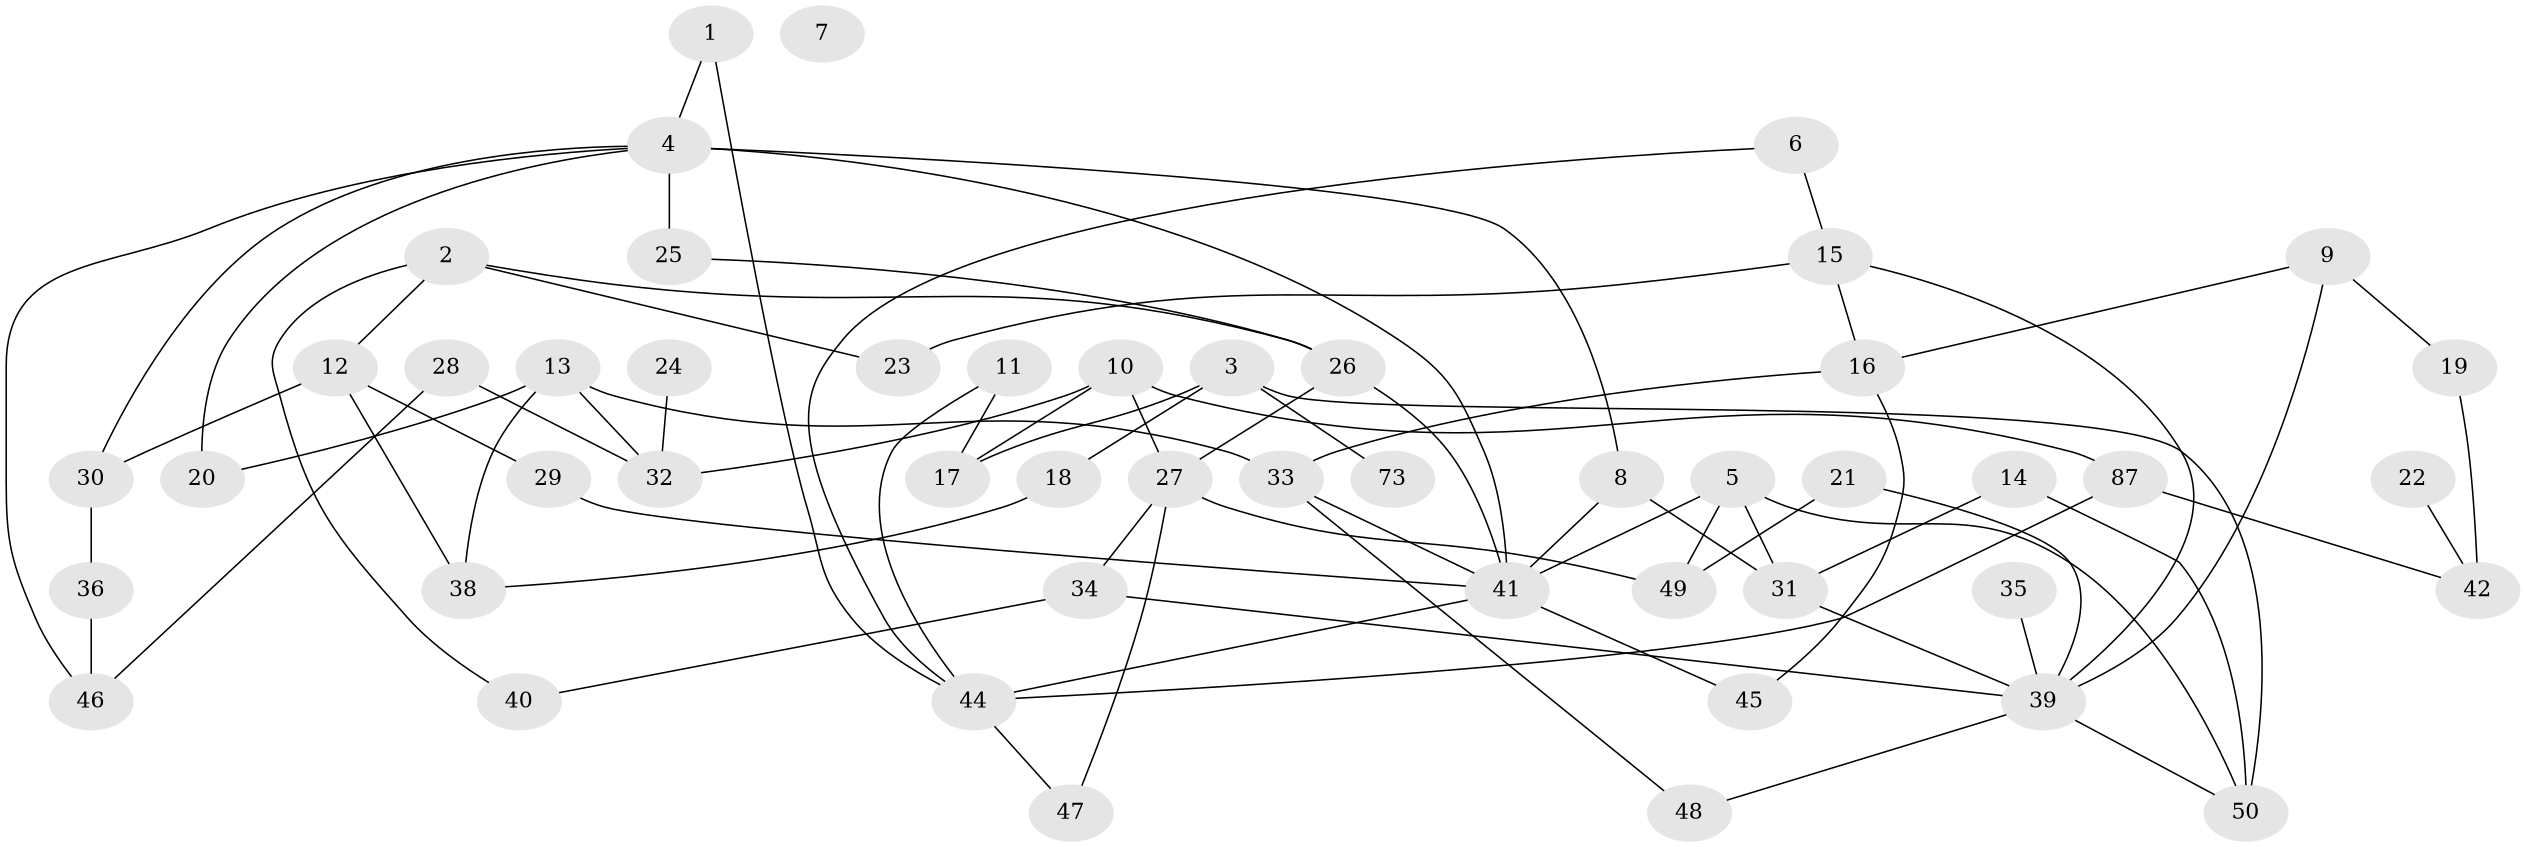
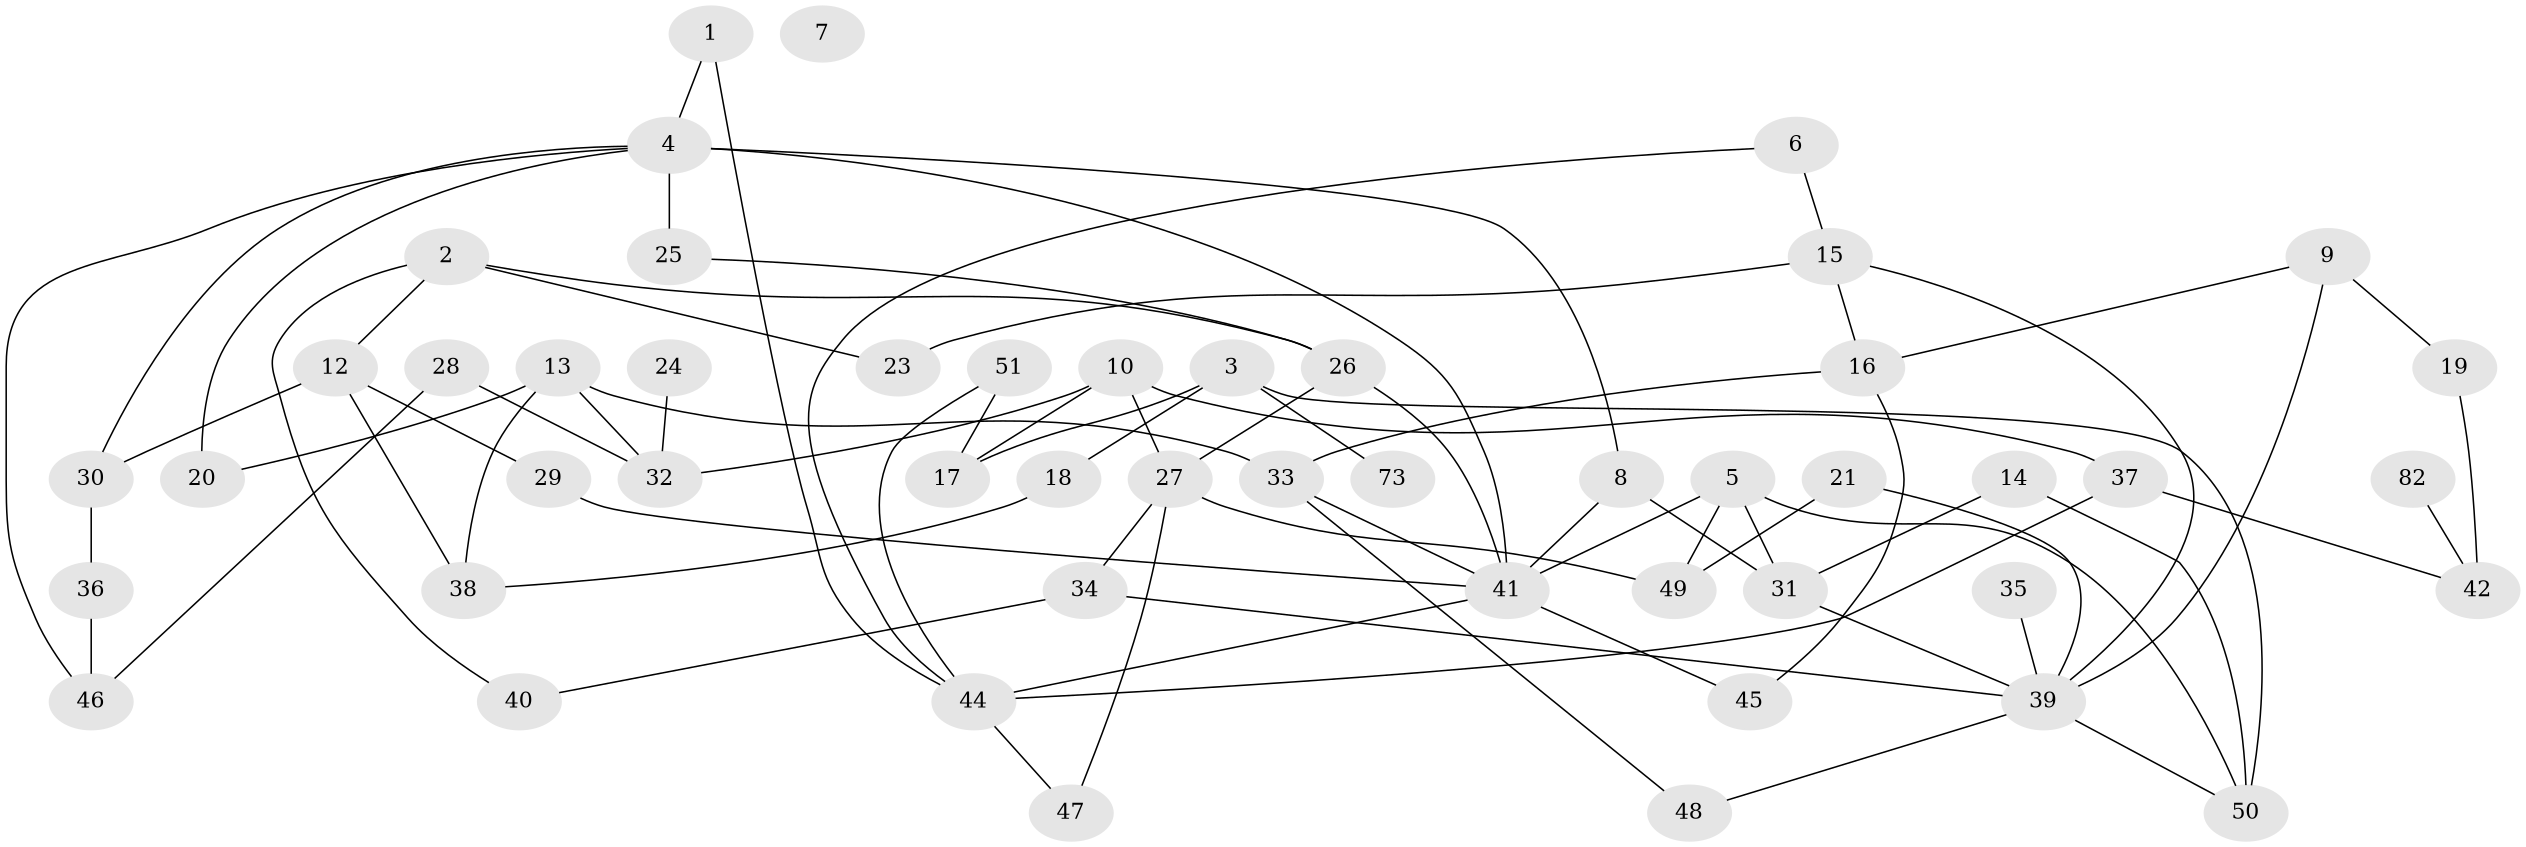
node "11": label "11" -> "51"
node "87": label "87" -> "37"
node "22": label "22" -> "82"
